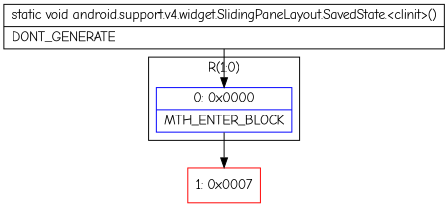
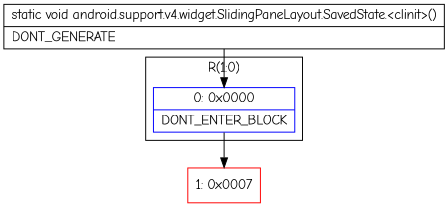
node "0: 0x0000": text "MTH_ENTER_BLOCK" -> "DONT_ENTER_BLOCK"
